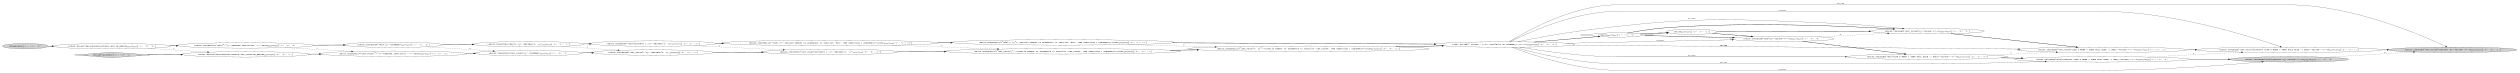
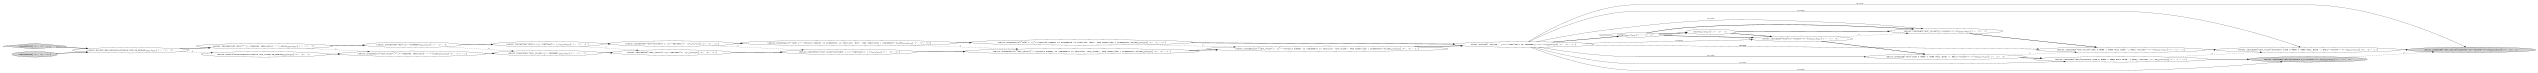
node "testMinFunc['0', '1', '0']": added
node "testAnyValueFunc['0', '0', '1']": removed
